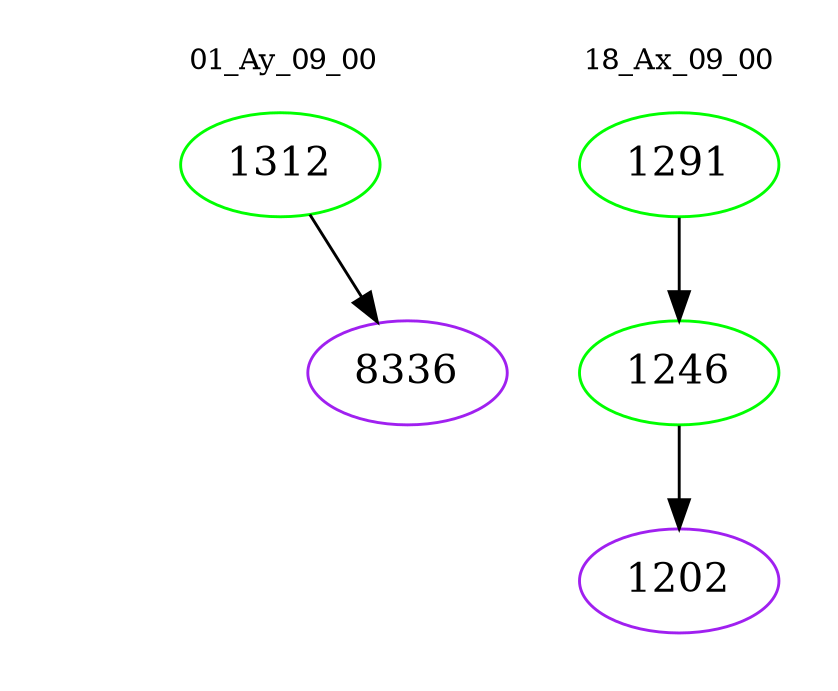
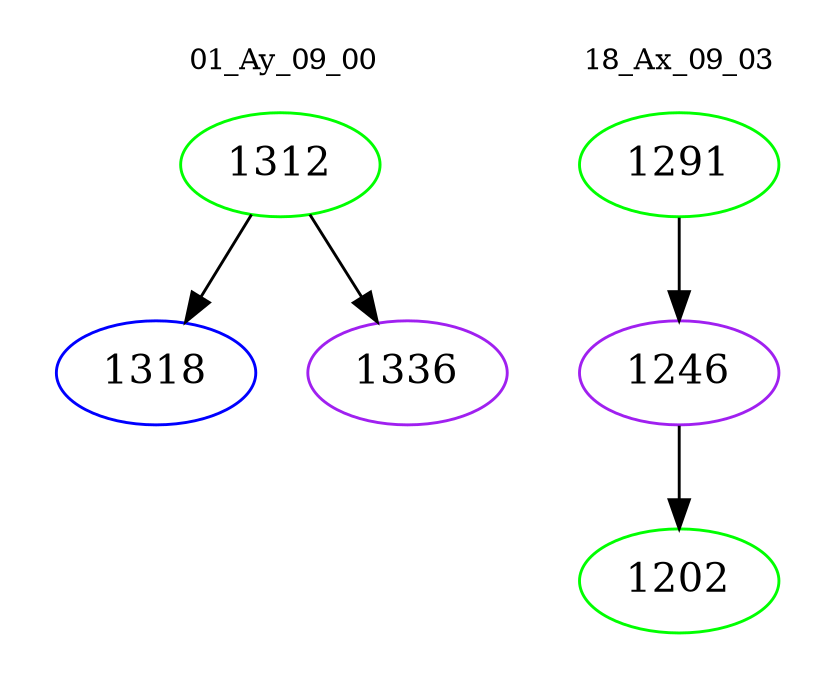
cluster "18_Ax_09_00": label "18_Ax_09_00" -> "18_Ax_09_03"
node "1318": added
node "8336": label "8336" -> "1336"
node "1246": color green -> purple
node "1202": color purple -> green
